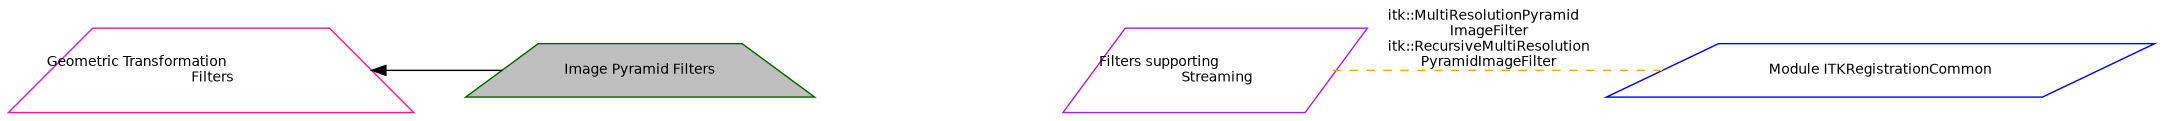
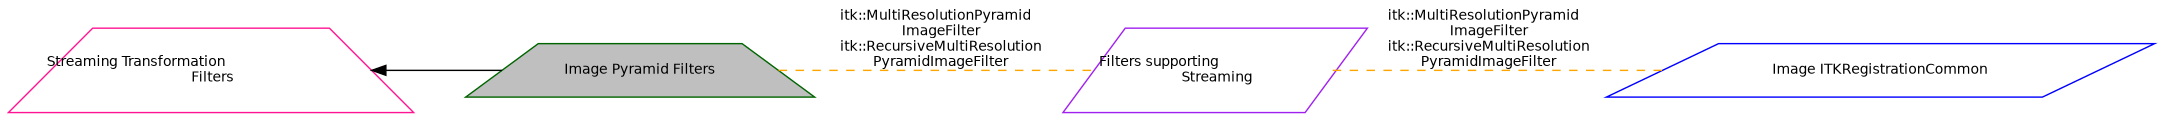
node "Geometric Transformation Filters": label "Geometric Transformation Filters" -> "Streaming Transformation Filters"
edge "Image Pyramid Filters" -- "Filters supporting Streaming": added, label "itk::MultiResolutionPyramid ImageFilter itk::RecursiveMultiResolution PyramidImageFilter"
node "Module ITKRegistrationCommon": label "Module ITKRegistrationCommon" -> "Image ITKRegistrationCommon"
